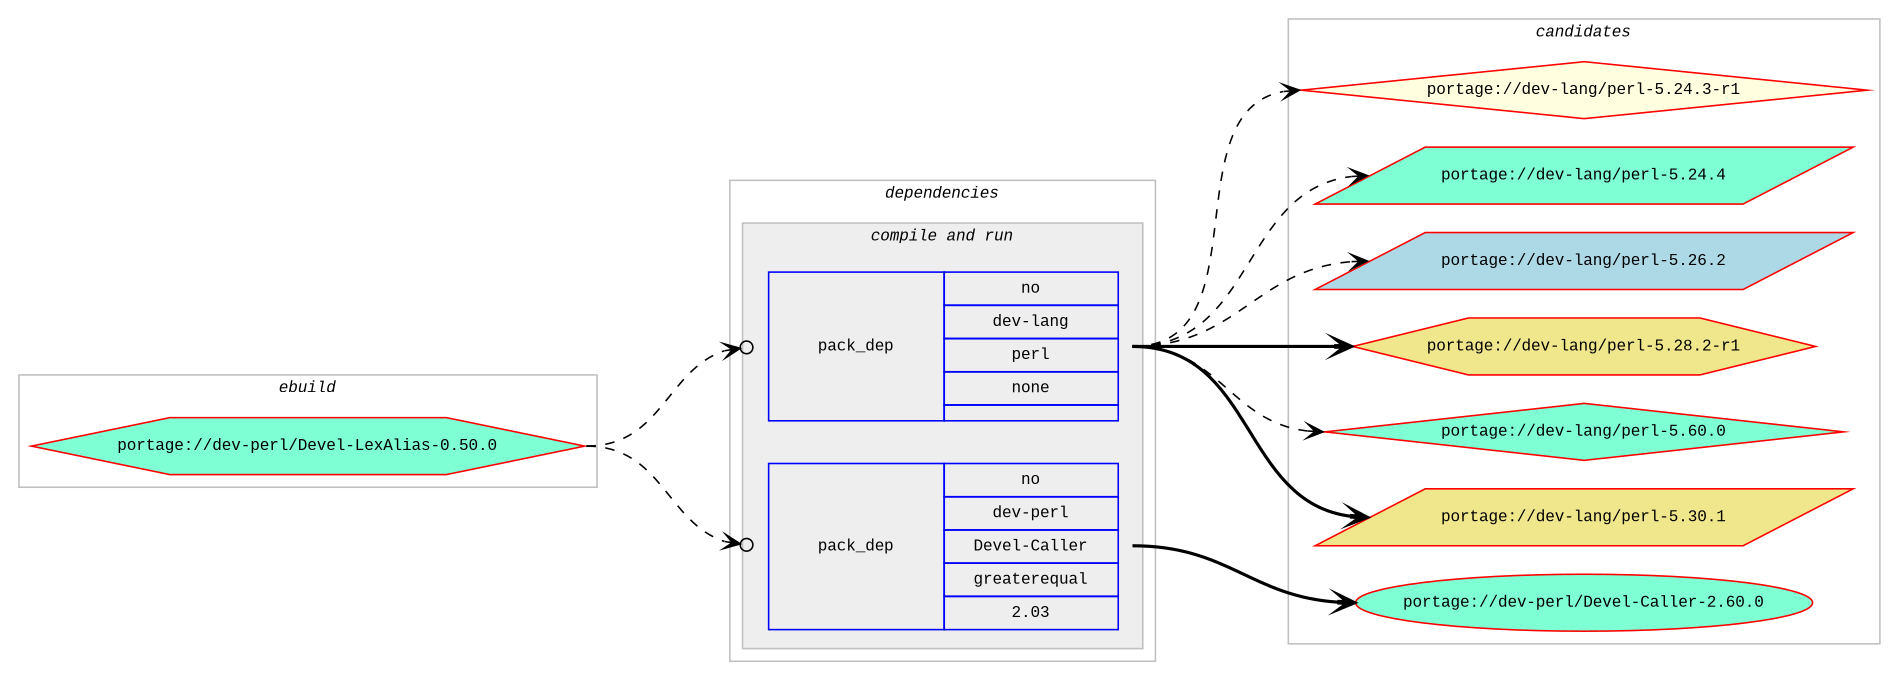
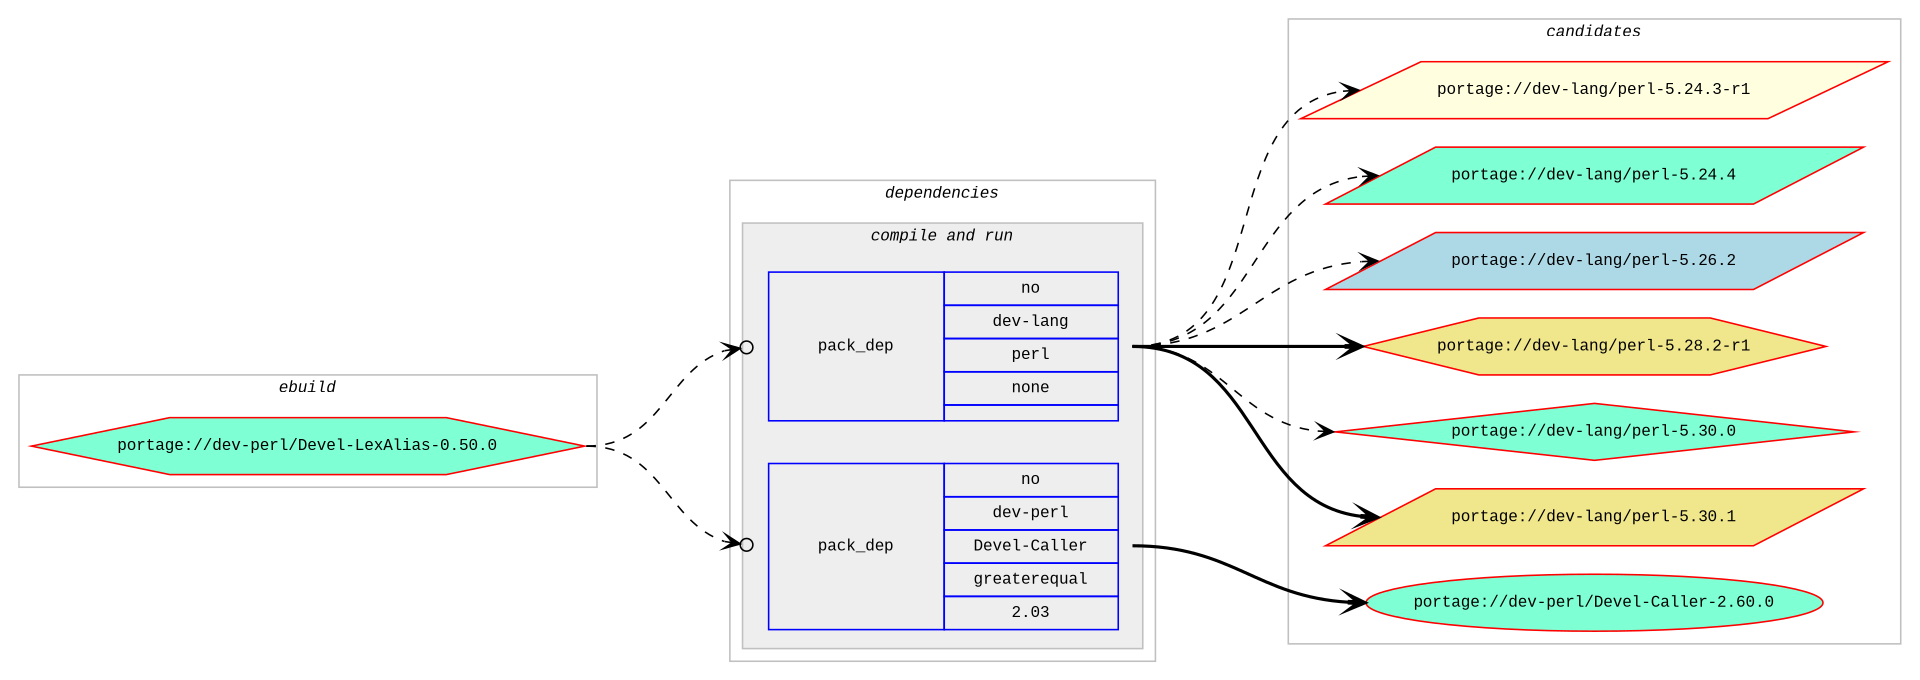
node "portage://dev-lang/perl-5.24.3-r1": shape diamond -> parallelogram
node "portage://dev-lang/perl-5.60.0": label "portage://dev-lang/perl-5.60.0" -> "portage://dev-lang/perl-5.30.0"
